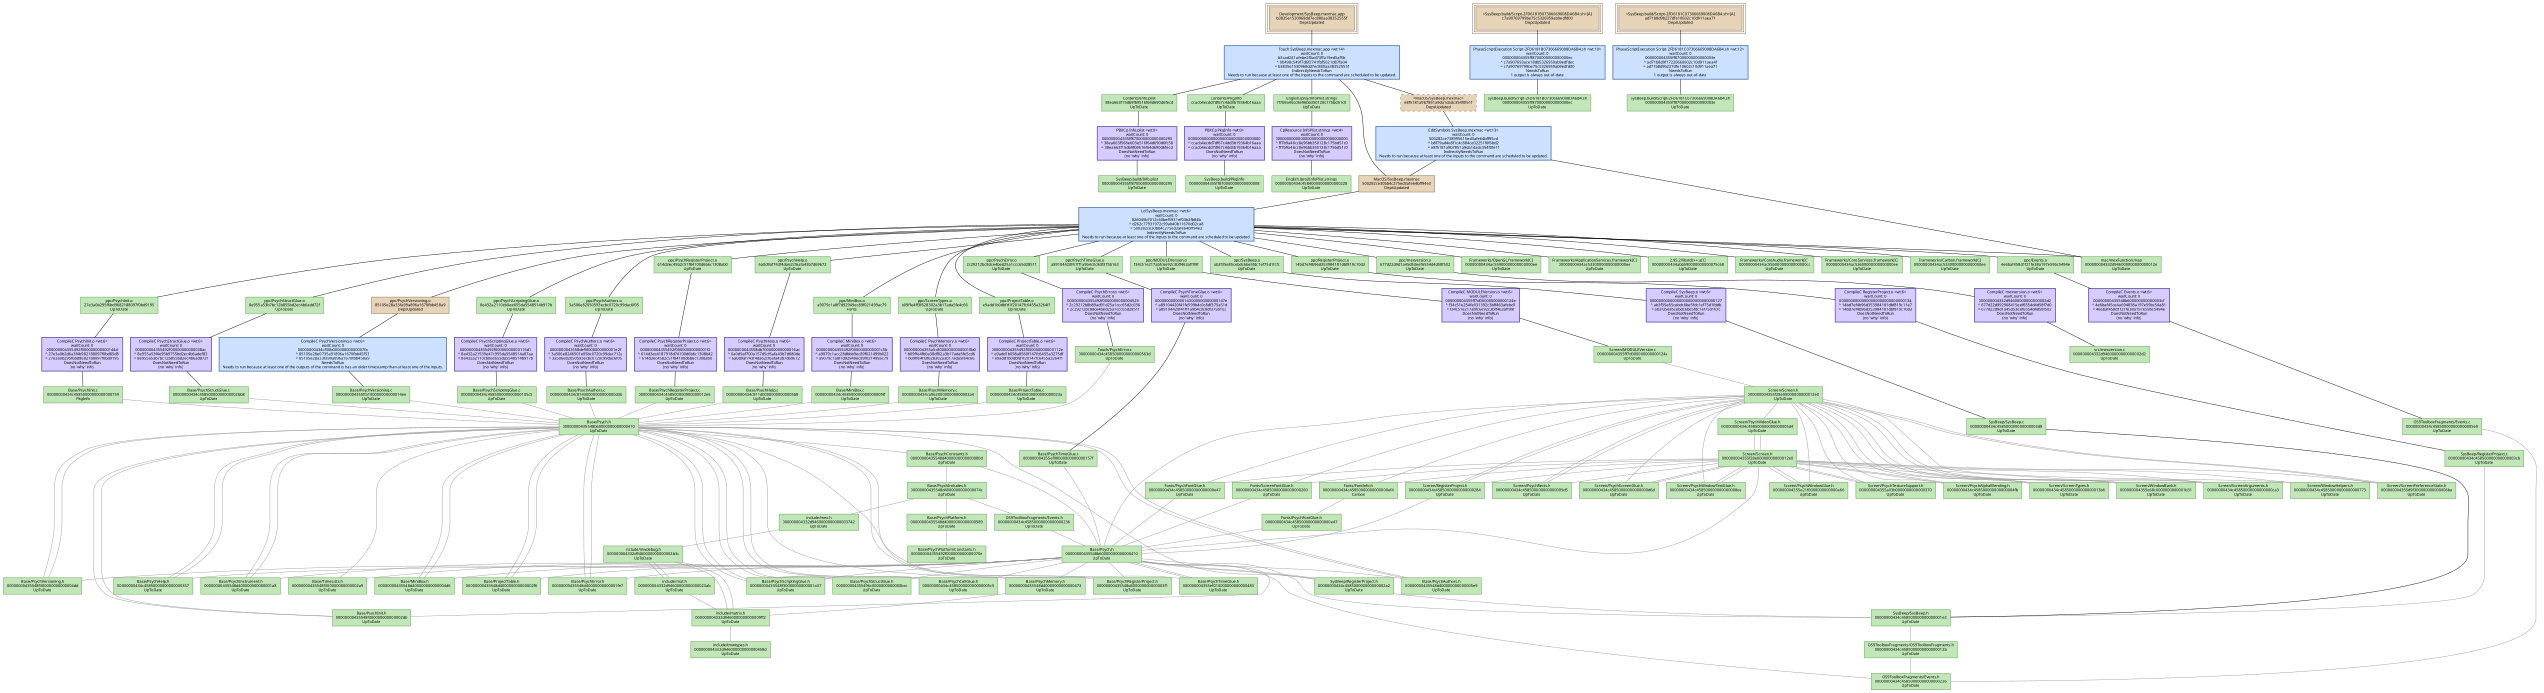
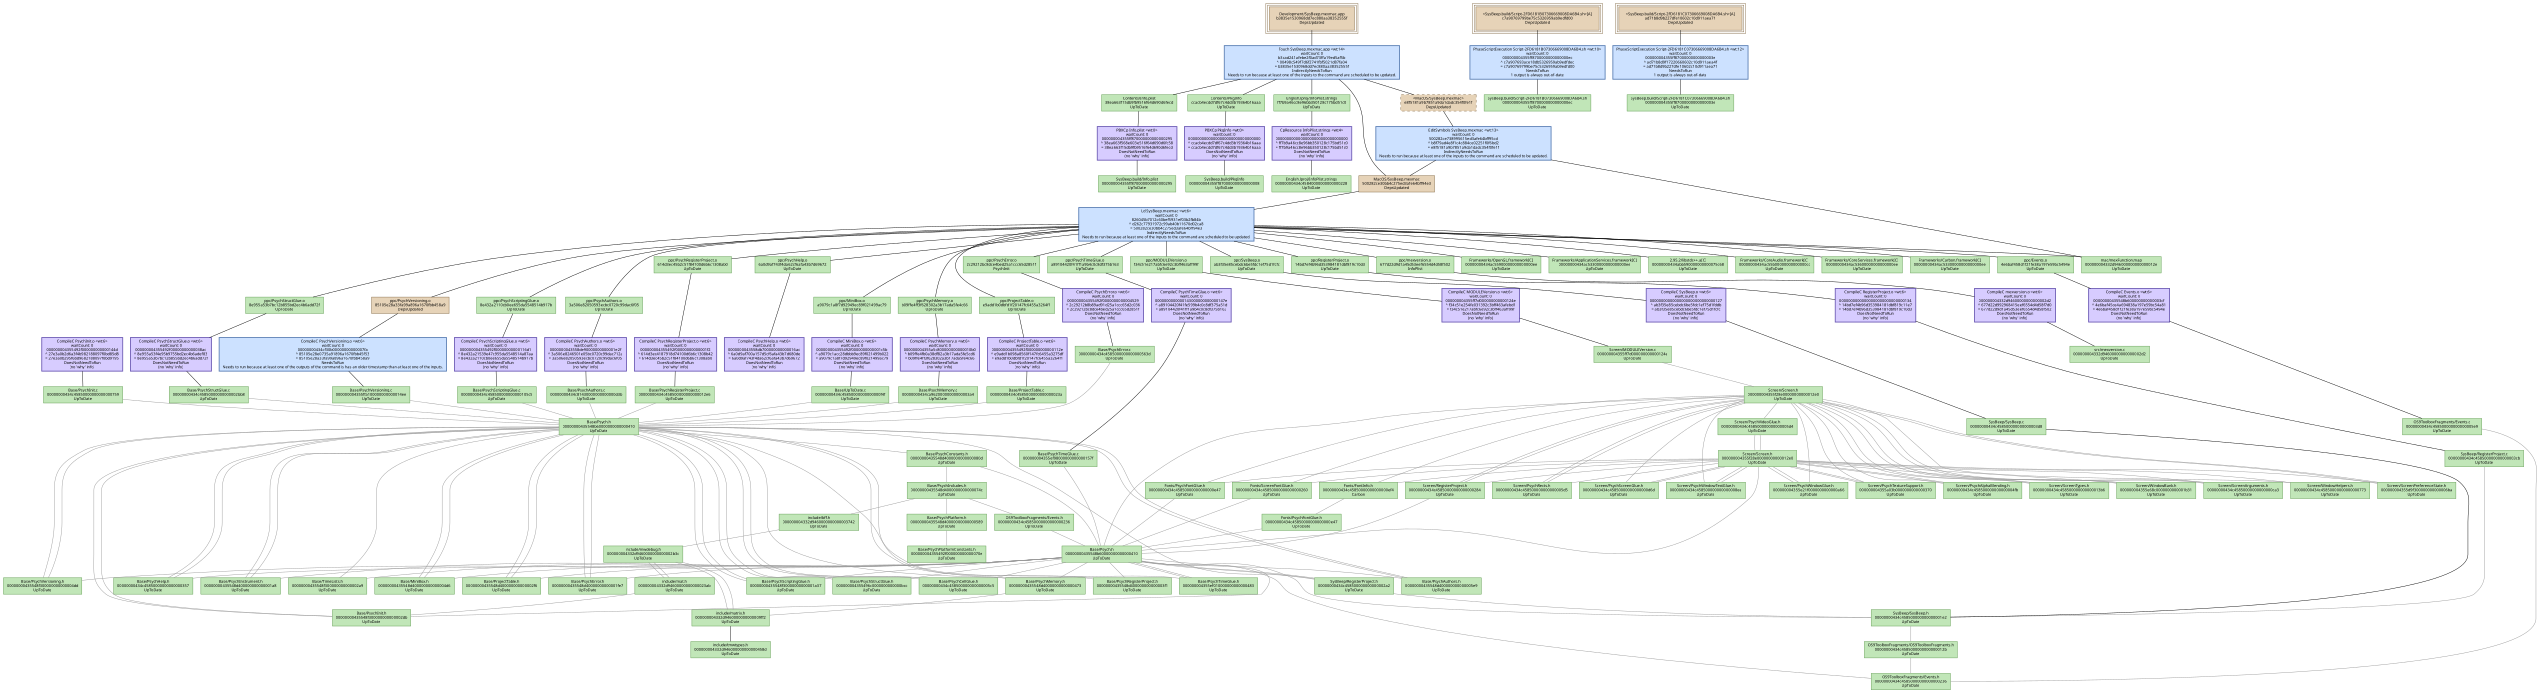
node "ppc/PsychError.o 2c29212bc8dce4bed25a1ccc65d2851f UpToDate": label "ppc/PsychError.o 2c29212bc8dce4bed25a1ccc65d2851f UpToDate" -> "ppc/PsychError.o 2c29212bc8dce4bed25a1ccc65d2851f PsychInit"
node "ppc/mexversion.o 677d22d9d1a45d53eef6554d4d58f502 UpToDate": label "ppc/mexversion.o 677d22d9d1a45d53eef6554d4d58f502 UpToDate" -> "ppc/mexversion.o 677d22d9d1a45d53eef6554d4d58f502 InfoPlist"
node "ppc/PsychInit.o 27e3a0b295f6bd9682188097f0bd9195 UpToDate": removed
node "ppc/MiniBox.o a9079c1a8f7d92949ec89f021499ac79 Fonts": label "ppc/MiniBox.o a9079c1a8f7d92949ec89f021499ac79 Fonts" -> "ppc/MiniBox.o a9079c1a8f7d92949ec89f021499ac79 UpToDate"
node "ppc/ScreenTypes.o b09ffe4ff3f628302a3b17ada5fe4c66 UpToDate": label "ppc/ScreenTypes.o b09ffe4ff3f628302a3b17ada5fe4c66 UpToDate" -> "ppc/PsychMemory.o b09ffe4ff3f628302a3b17ada5fe4c66 UpToDate"
node "Touch/PsychError.c 00000000434c4585000000000000563d UpToDate": label "Touch/PsychError.c 00000000434c4585000000000000563d UpToDate" -> "Base/PsychError.c 00000000434c4585000000000000563d UpToDate"
node "Base/PsychInit.c 00000000434c45850000000000000759 PkgInfo": label "Base/PsychInit.c 00000000434c45850000000000000759 PkgInfo" -> "Base/PsychInit.c 00000000434c45850000000000000759 UpToDate"
node "Base/PsychHelp.c 00000000434c811d00000000000005b8 UpToDate": removed
node "Base/MiniBox.c 00000000434c45850000000000000f4f UpToDate": label "Base/MiniBox.c 00000000434c45850000000000000f4f UpToDate" -> "Base/UpToDate.c 00000000434c45850000000000000f4f UpToDate"
node "include/mex.h 000000004332d9460000000000003742 UpToDate": label "include/mex.h 000000004332d9460000000000003742 UpToDate" -> "include/bff.h 000000004332d9460000000000003742 UpToDate"
edge "include/mat.h 000000004332d94600000000000023ab UpToDate" -- "include/matrix.h 000000004332d9460000000000009ff2 UpToDate": now "include/mat.h 000000004332d94600000000000023ab UpToDate" -- "Base/PsychInit.h 00000000435548f300000000000002db UpToDate"
edge "include/matrix.h 000000004332d9460000000000009ff2 UpToDate" -- "include/tmwtypes.h 000000004332d946000000000000458d UpToDate": color gray60 -> black
